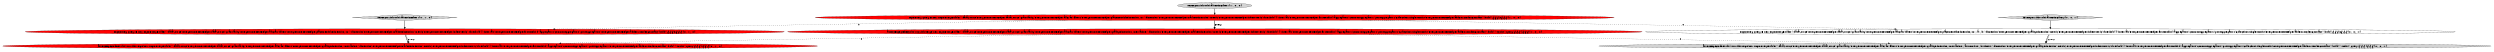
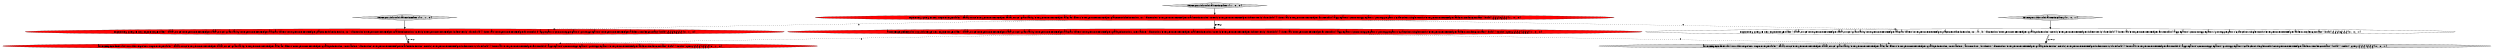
node "testTopNWithMultiValueDimFilter1['1', '0', '0']": shape ellipse -> diamond
